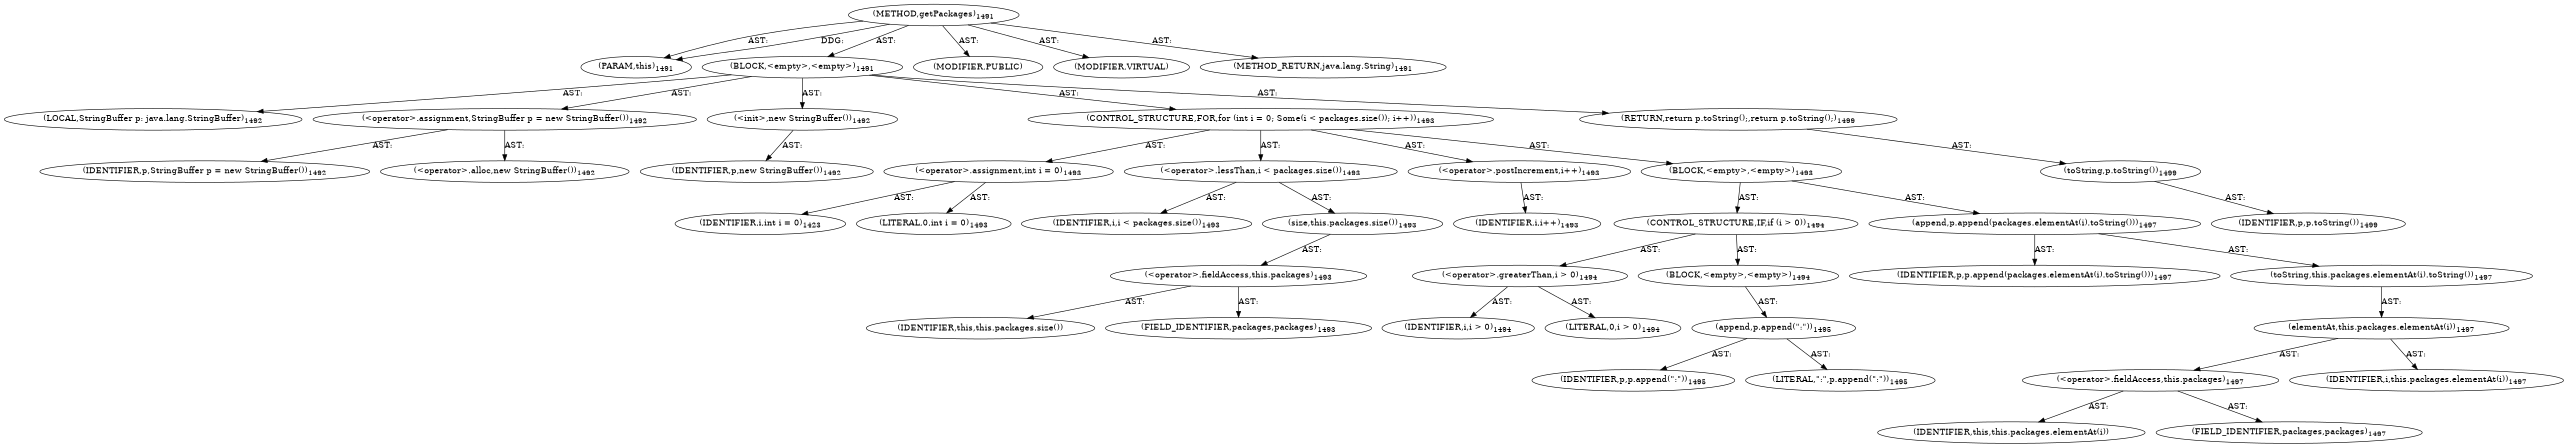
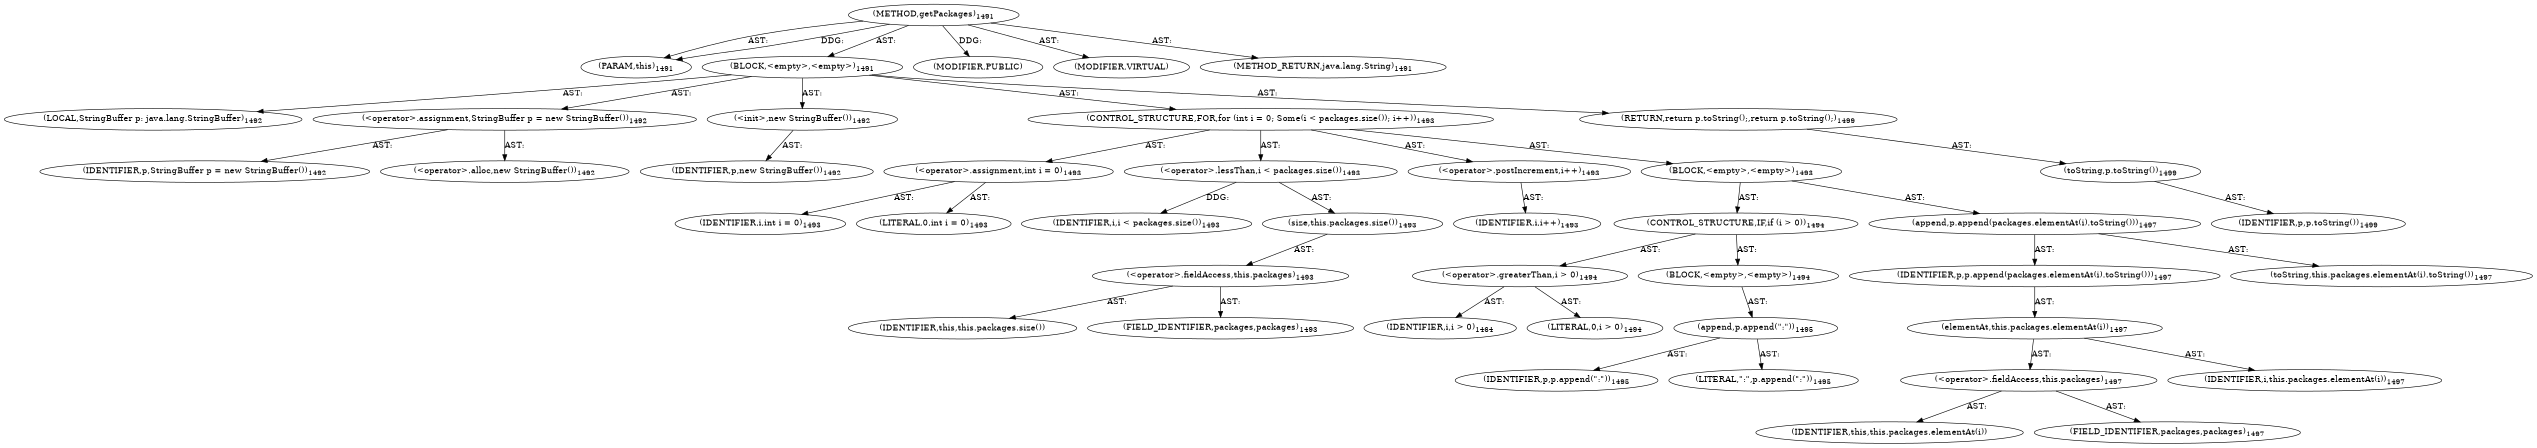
edge "(METHOD,getPackages)" -> "(MODIFIER,PUBLIC)": label "AST: " -> "DDG: "
edge "(<operator>.lessThan,i < packages.size())" -> "(IDENTIFIER,i,i < packages.size())": label "AST: " -> "DDG: "
node "(IDENTIFIER,i,int i = 0)": text "1423" -> "1493"
edge "(toString,this.packages.elementAt(i).toString())" -> "(elementAt,this.packages.elementAt(i))": now "(IDENTIFIER,p,p.append(packages.elementAt(i).toString()))" -> "(elementAt,this.packages.elementAt(i))"
node "(IDENTIFIER,i,i > 0)": text "1494" -> "1464"
